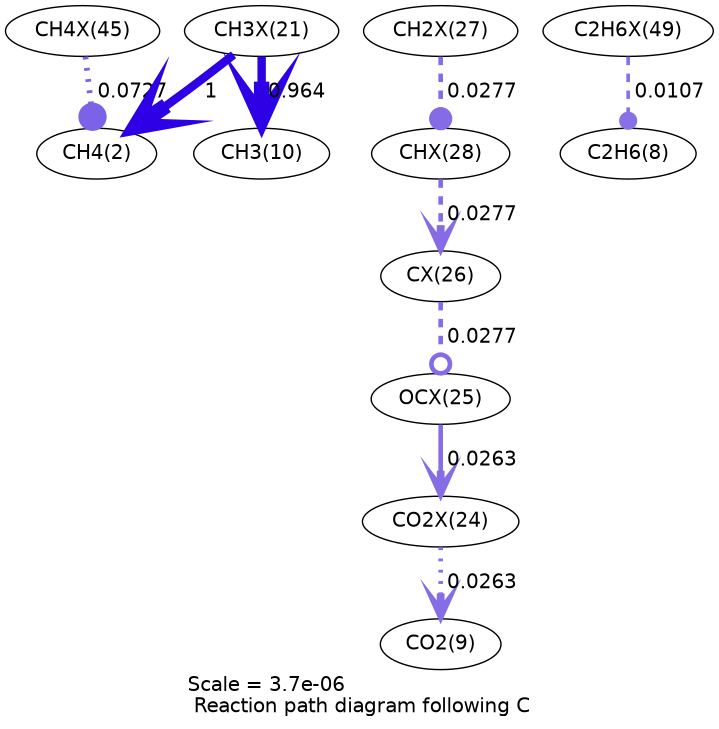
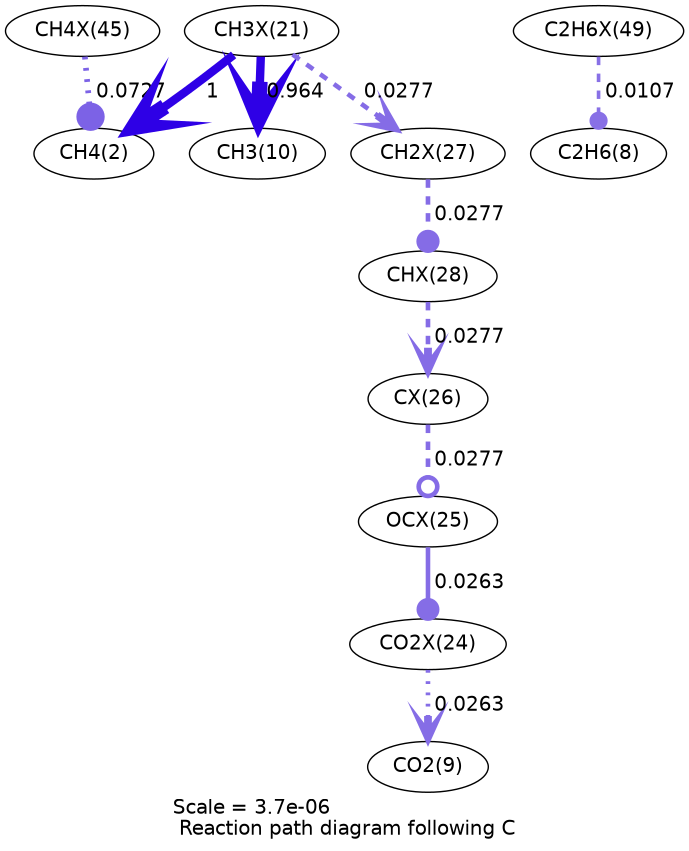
edge "CH3X(21)" -> "CH2X(27)": added, label "0.0277"
edge "OCX(25)" -> "CO2X(24)": arrowhead vee -> dot
